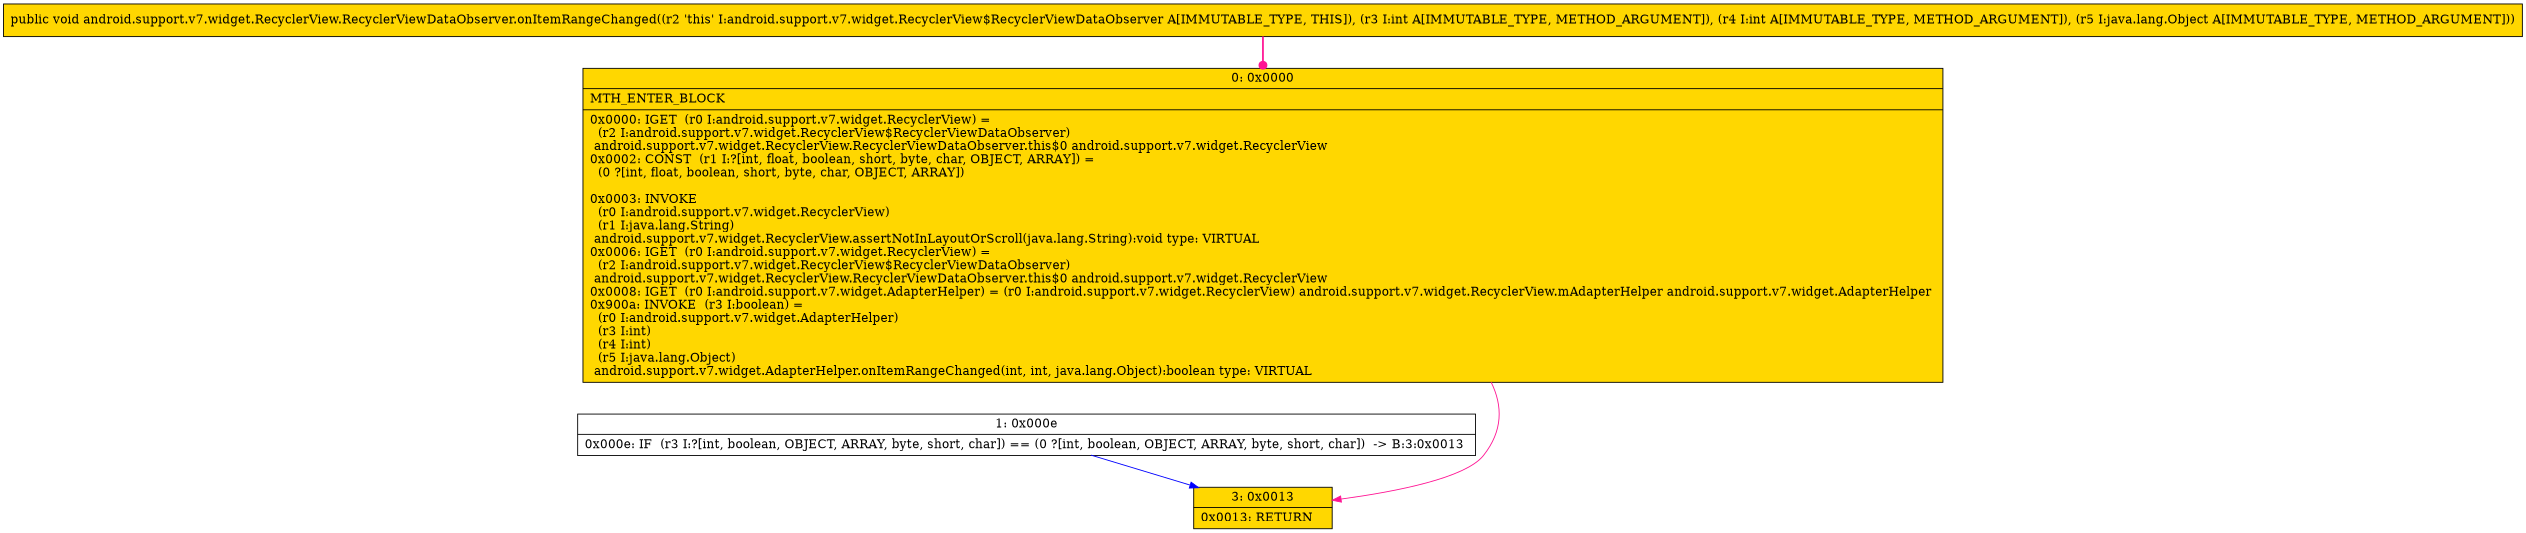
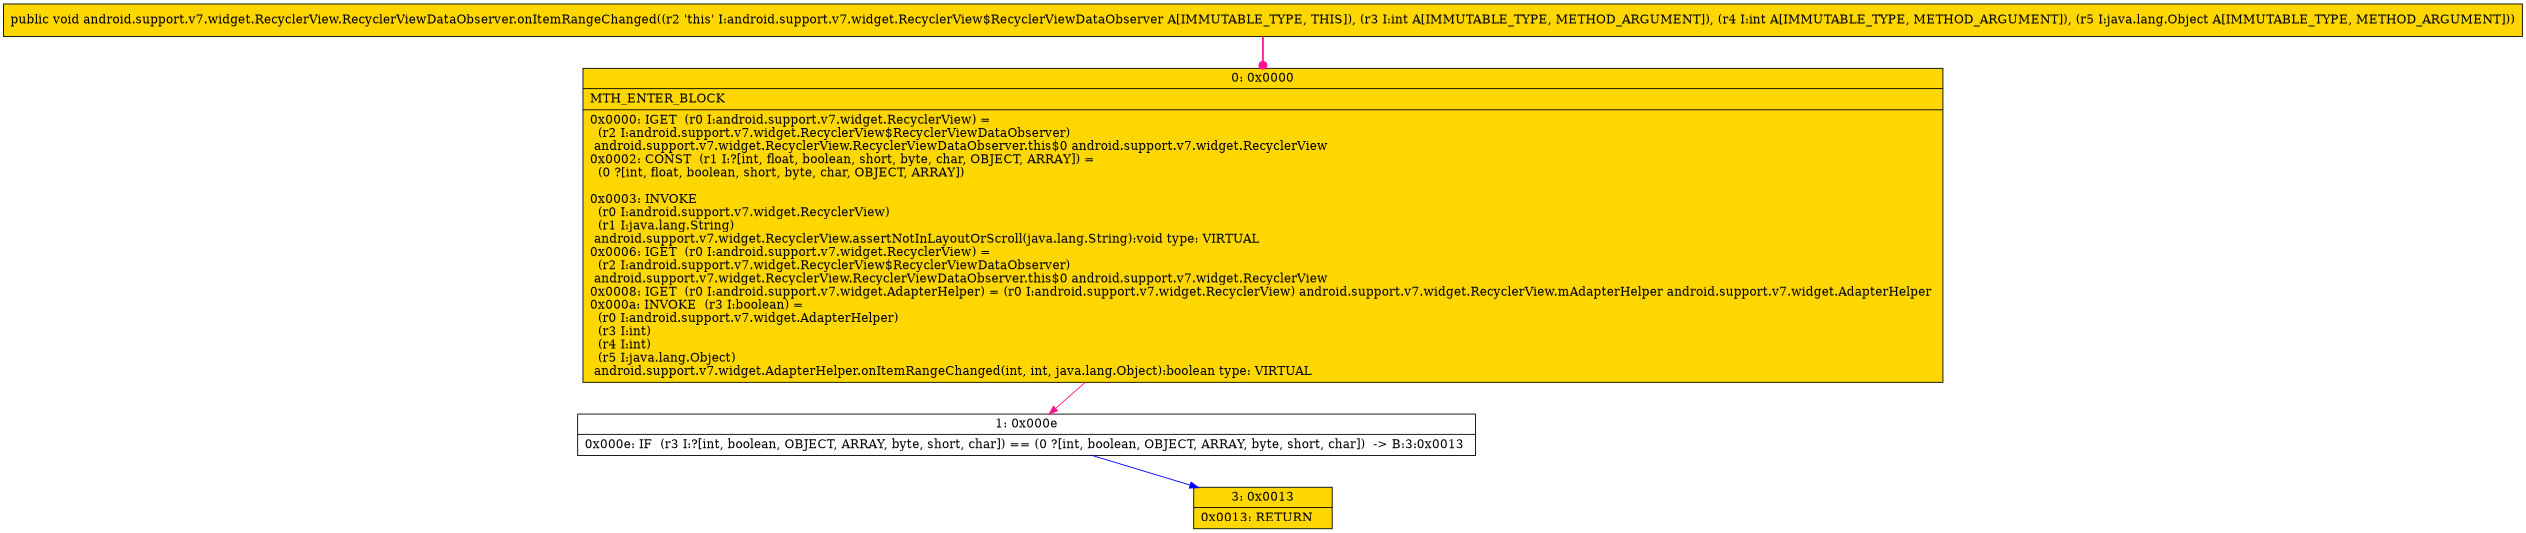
node "0: 0x0000": text "0x900a: INVOKE  (r3 I:boolean) =" -> "0x000a: INVOKE  (r3 I:boolean) ="
edge "0: 0x0000" -> "3: 0x0013": now "0: 0x0000" -> "1: 0x000e"
